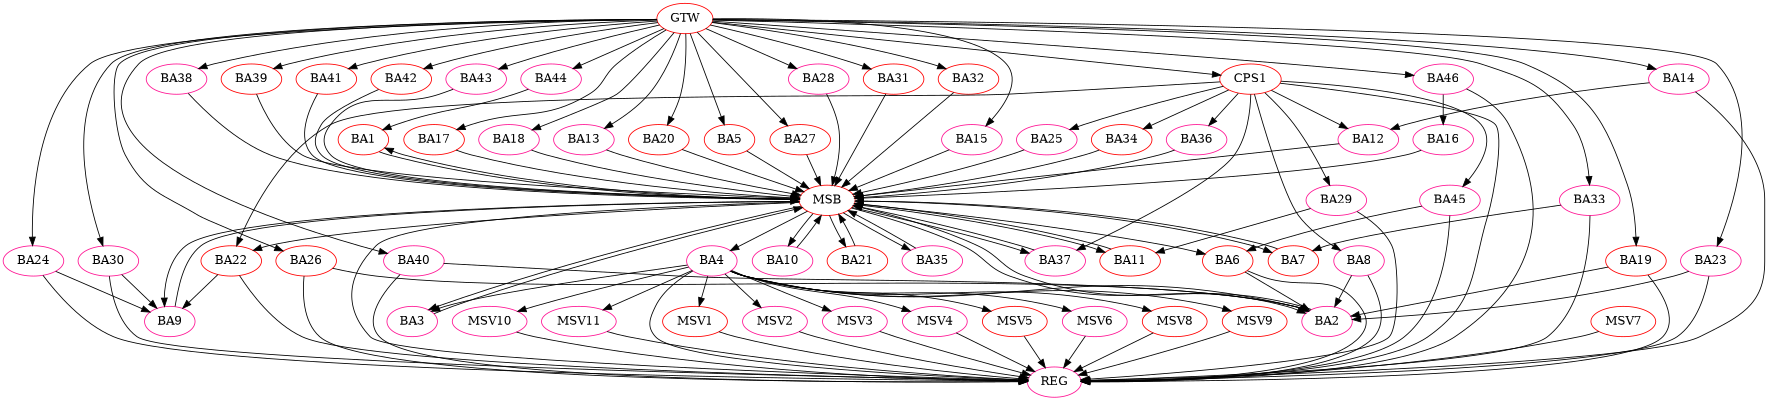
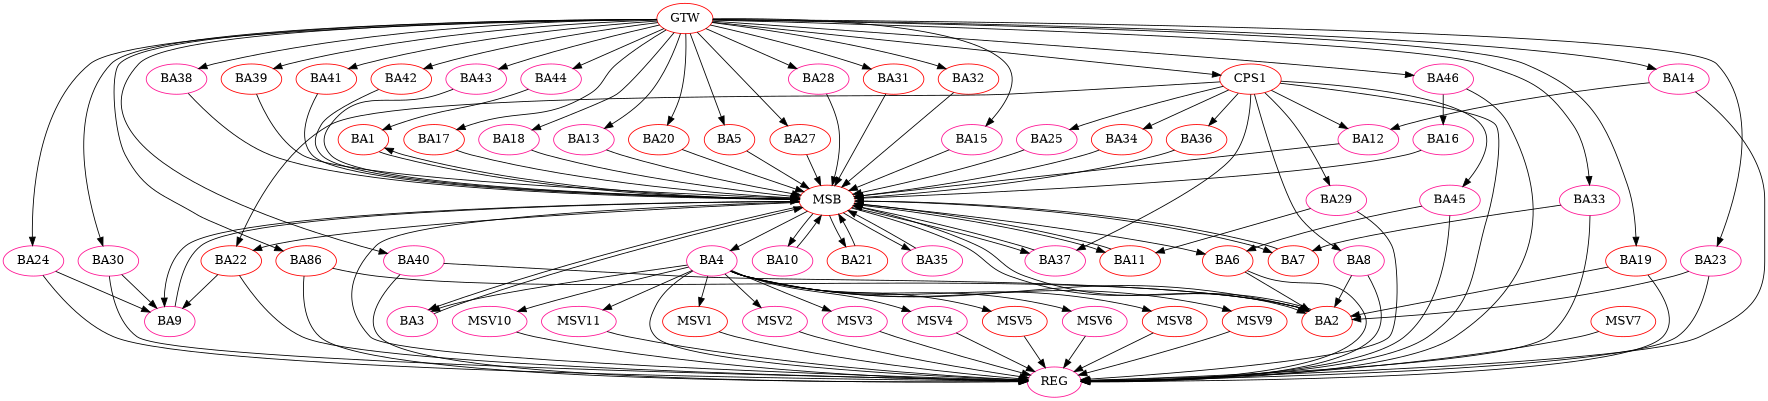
node "BA36": color deeppink -> red
node "BA26": label "BA26" -> "BA86"
node "BA2": color deeppink -> red
